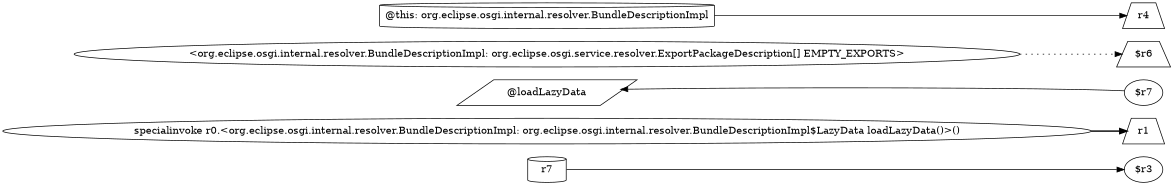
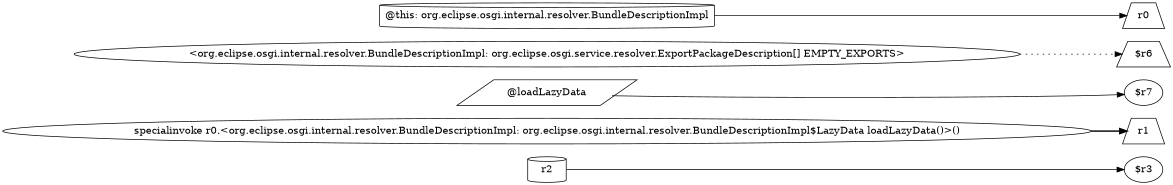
node "r4": label "r4" -> "r0"
edge "$r7" -> "@loadLazyData": reversed
node "r7": label "r7" -> "r2"
